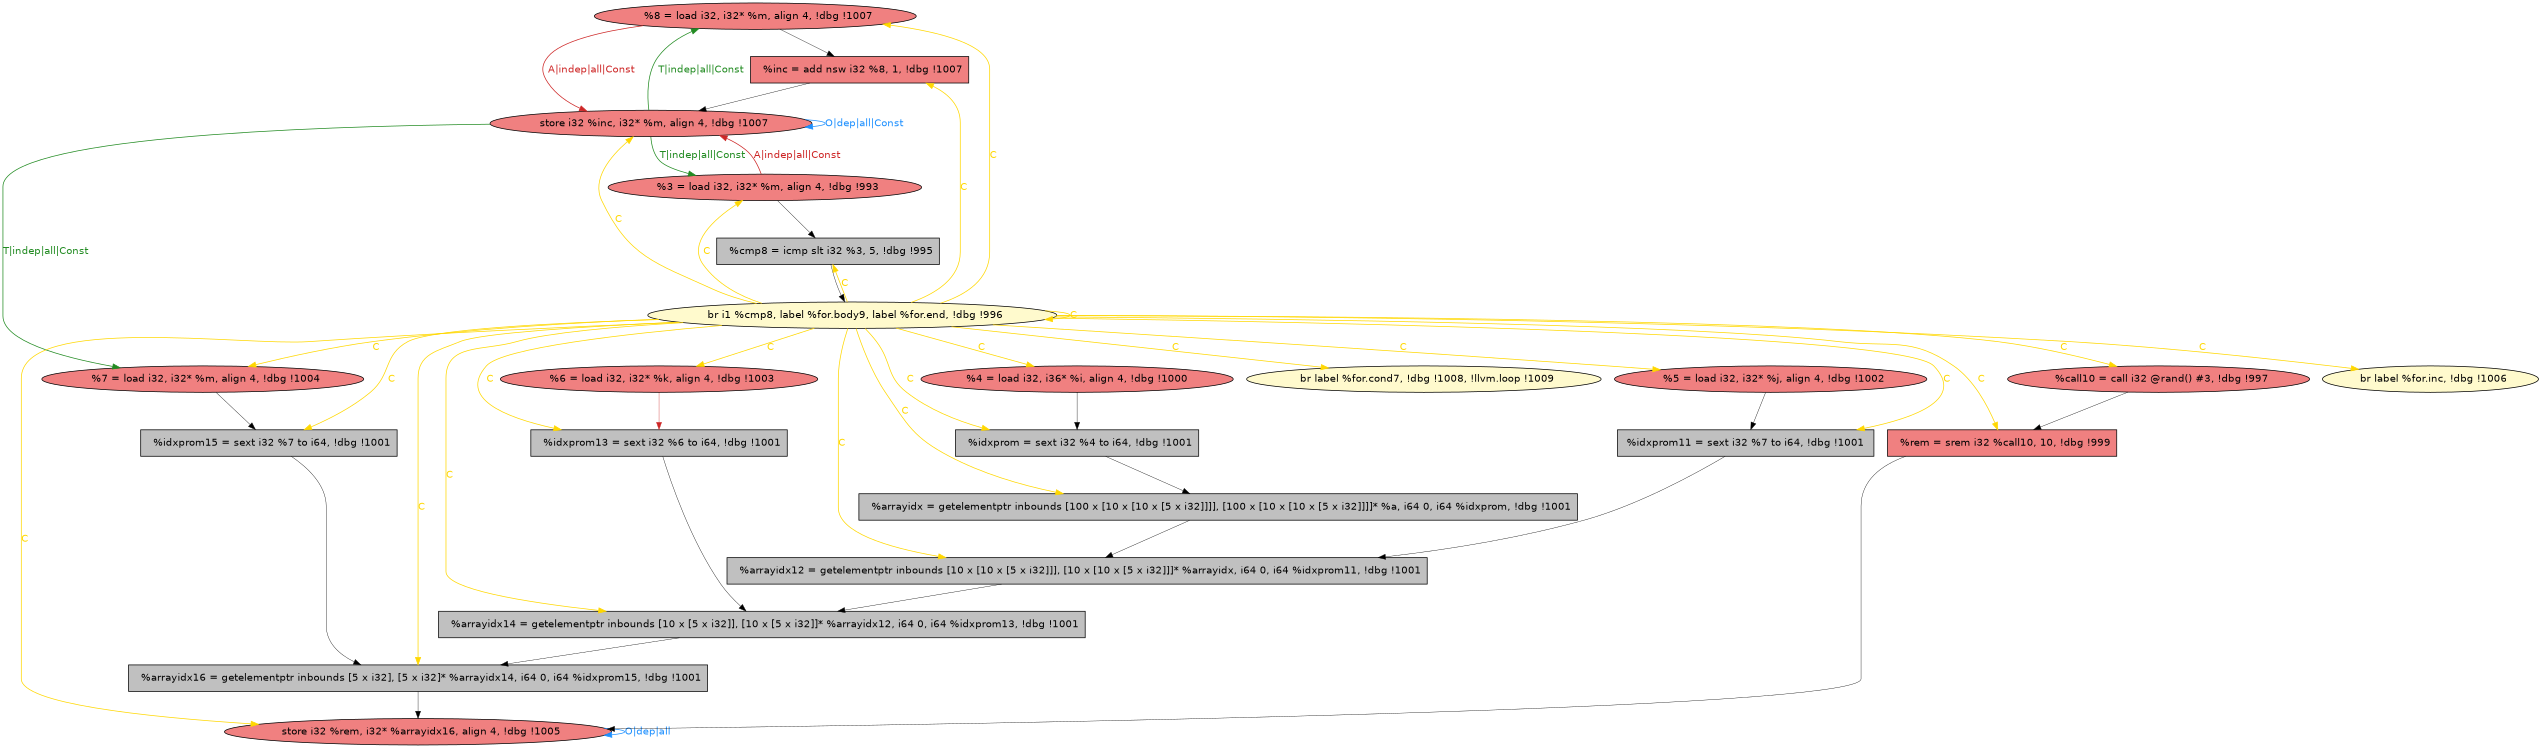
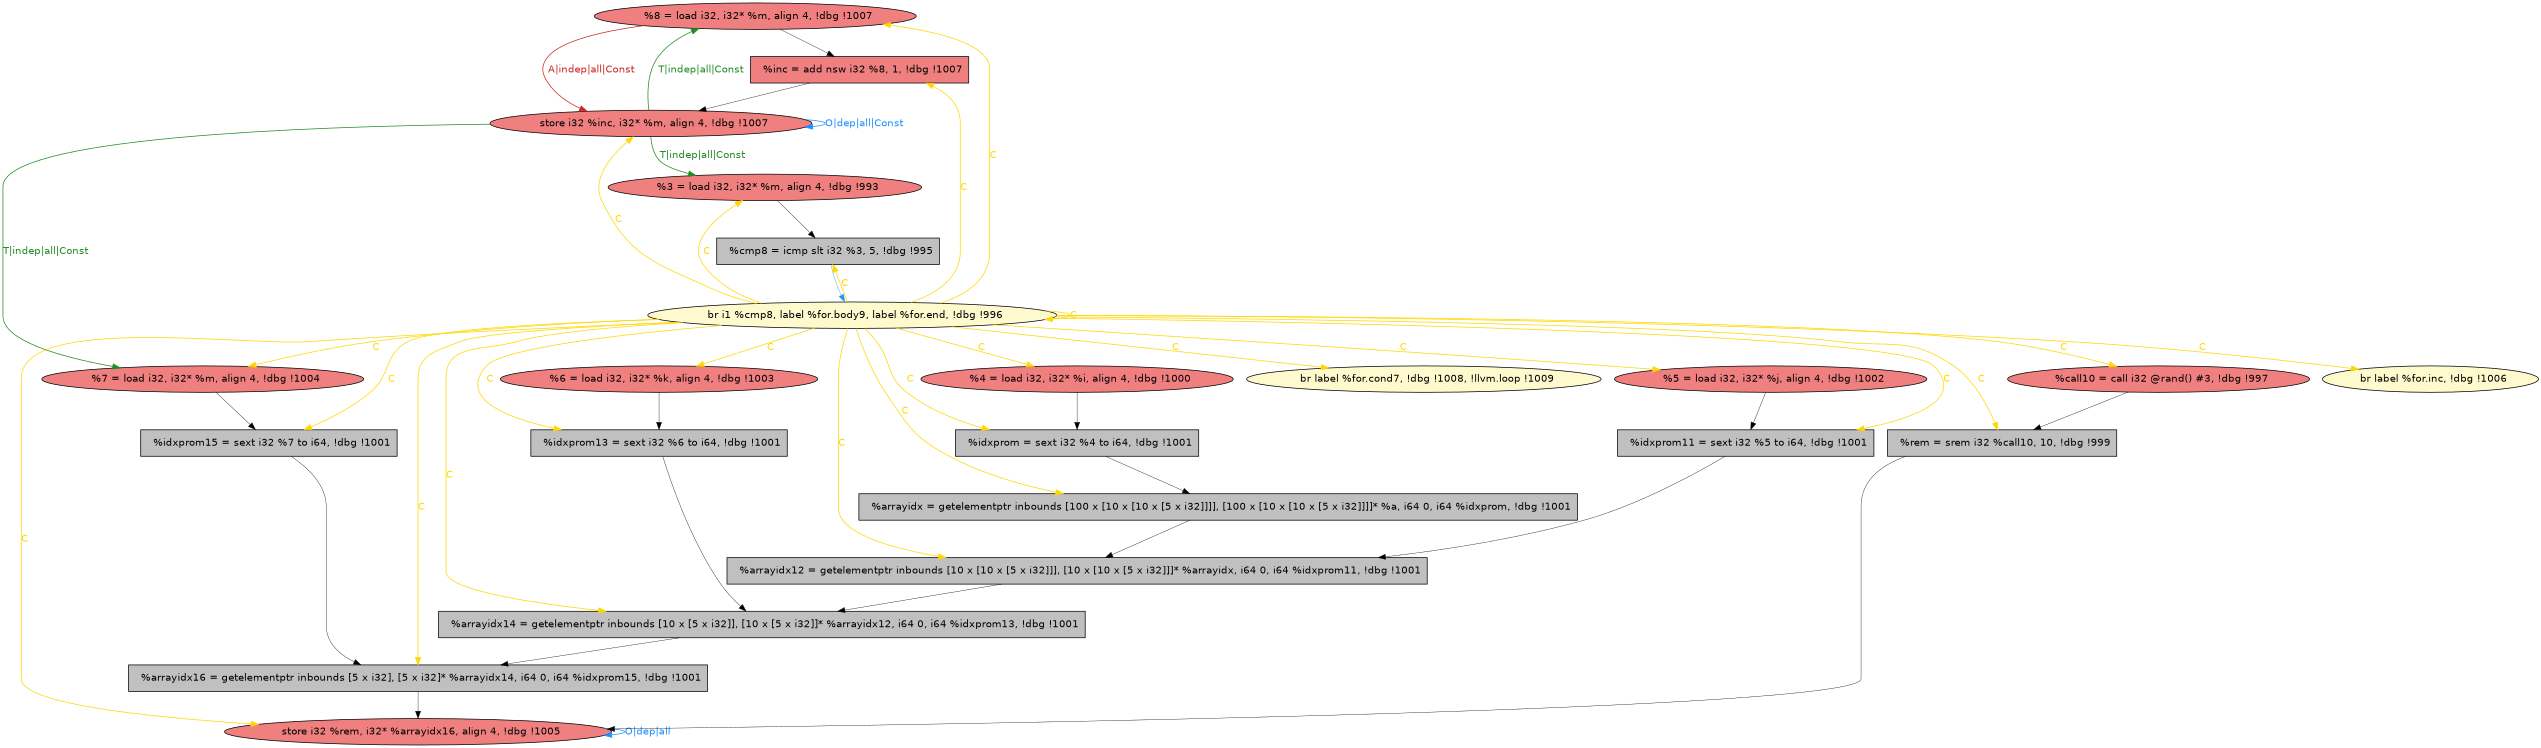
edge "%3 = load i32, i32* %m, align 4, !dbg !993" -> "store i32 %inc, i32* %m, align 4, !dbg !1007": removed, label "A|indep|all|Const"
edge "%cmp8 = icmp slt i32 %3, 5, !dbg !995" -> "br i1 %cmp8, label %for.body9, label %for.end, !dbg !996": color black -> dodgerblue
node "%4 = load i32, i36* %i, align 4, !dbg !1000": label "%4 = load i32, i36* %i, align 4, !dbg !1000" -> "%4 = load i32, i32* %i, align 4, !dbg !1000"
edge "%6 = load i32, i32* %k, align 4, !dbg !1003" -> "%idxprom13 = sext i32 %6 to i64, !dbg !1001": color firebrick3 -> black
node "%idxprom11 = sext i32 %7 to i64, !dbg !1001": label "%idxprom11 = sext i32 %7 to i64, !dbg !1001" -> "%idxprom11 = sext i32 %5 to i64, !dbg !1001"
node "%rem = srem i32 %call10, 10, !dbg !999": fillcolor lightcoral -> grey
